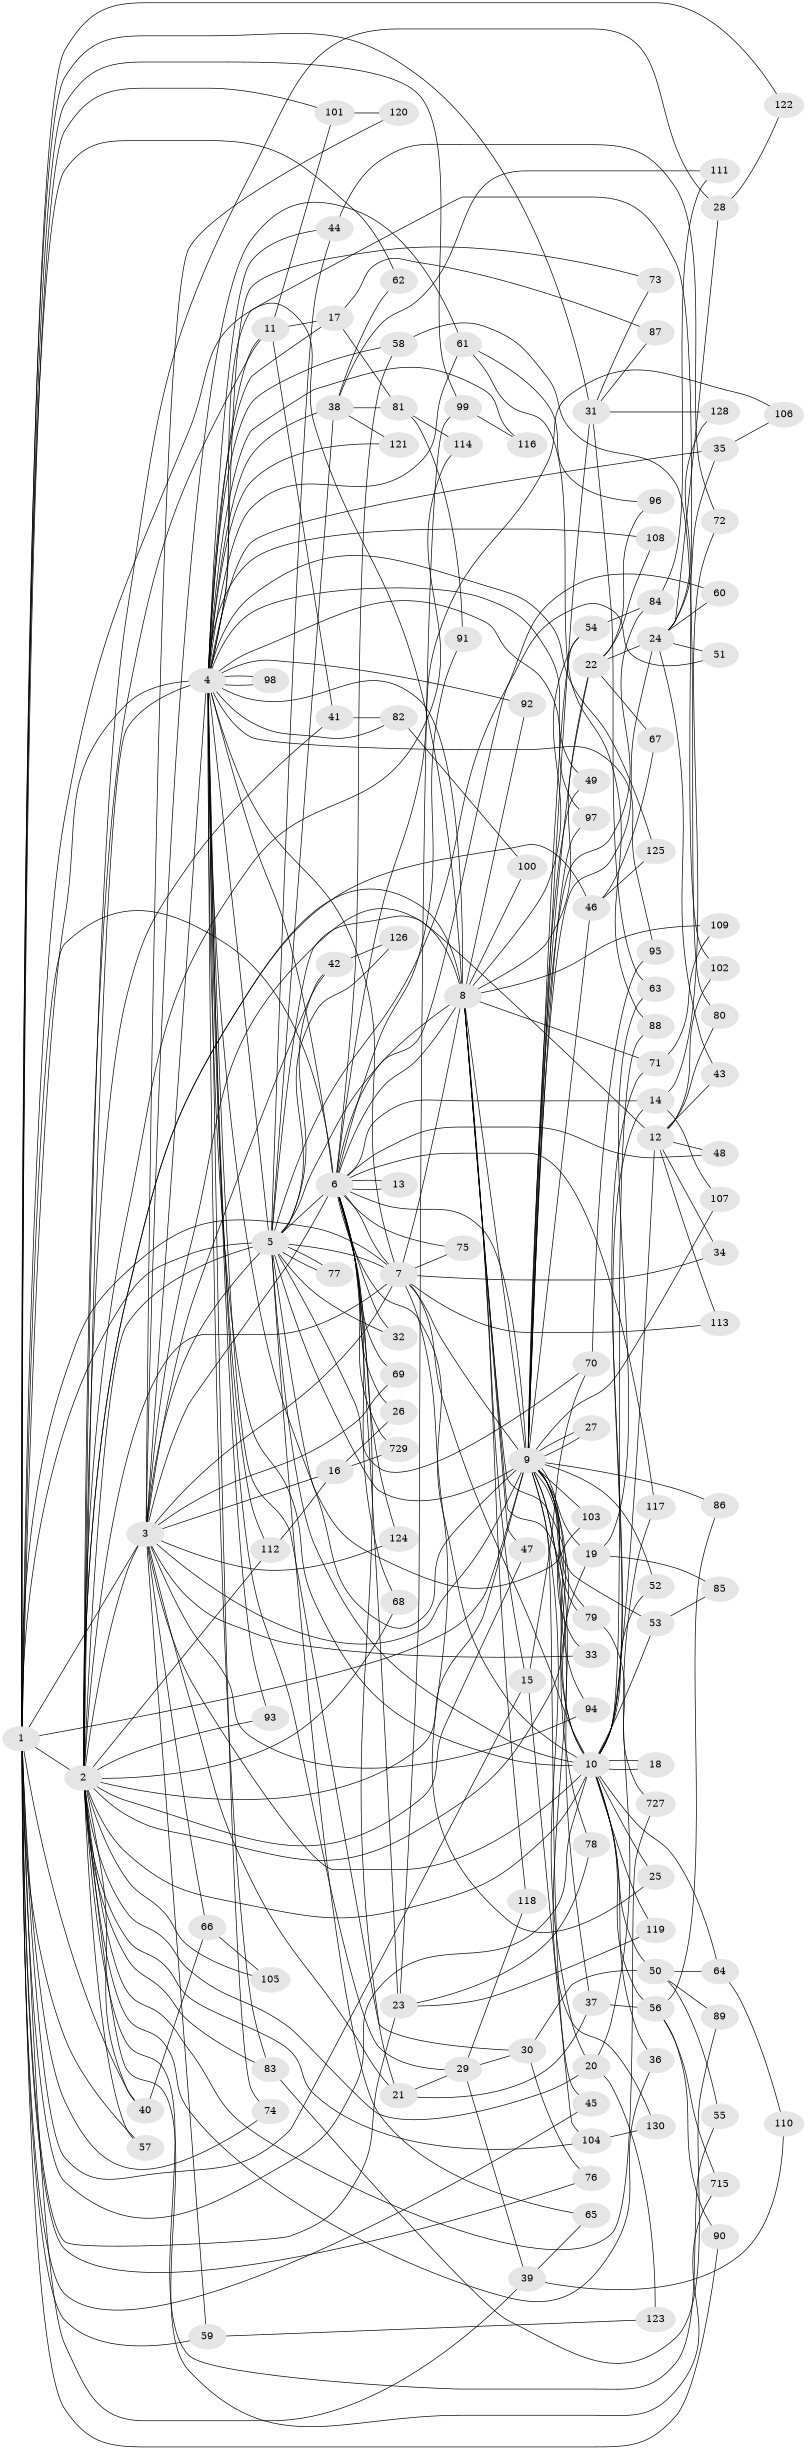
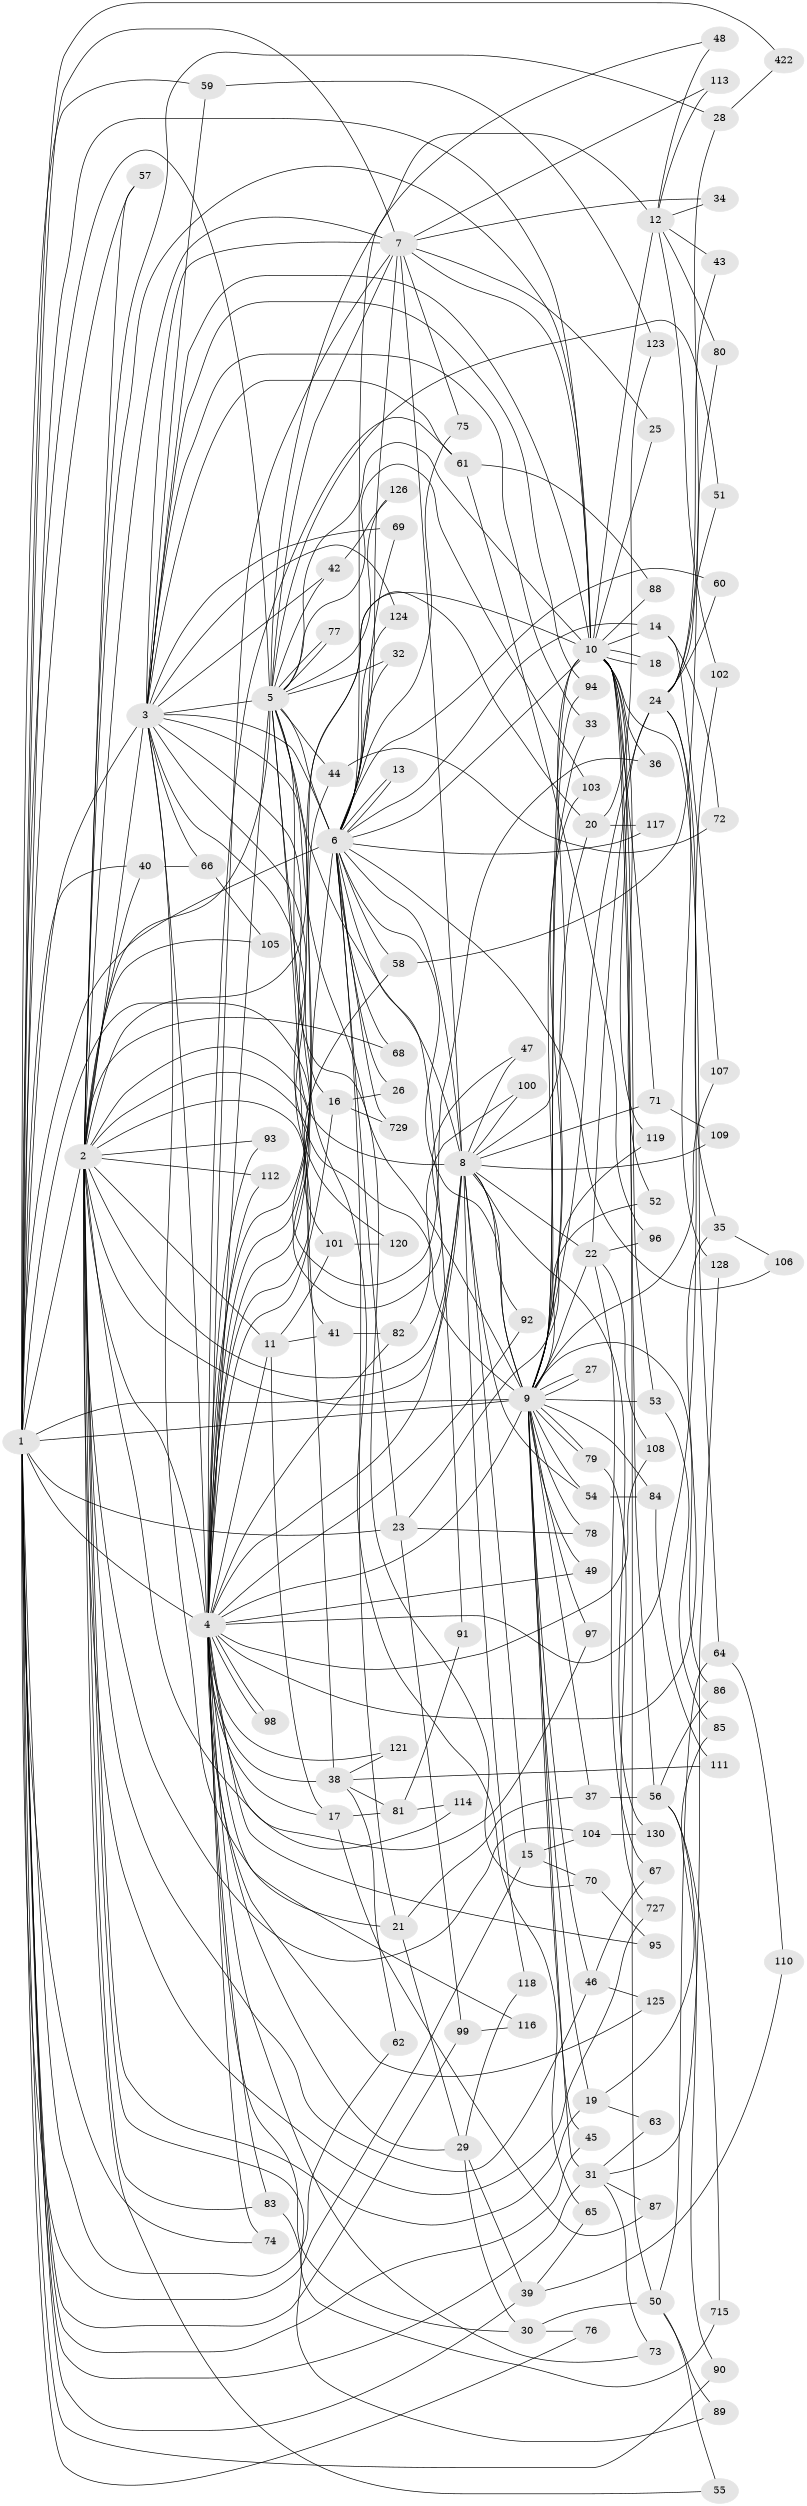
node "122": label "122" -> "422"
edge "7" -- "9": removed
edge "16" -- "112": now "16" -- "4"
